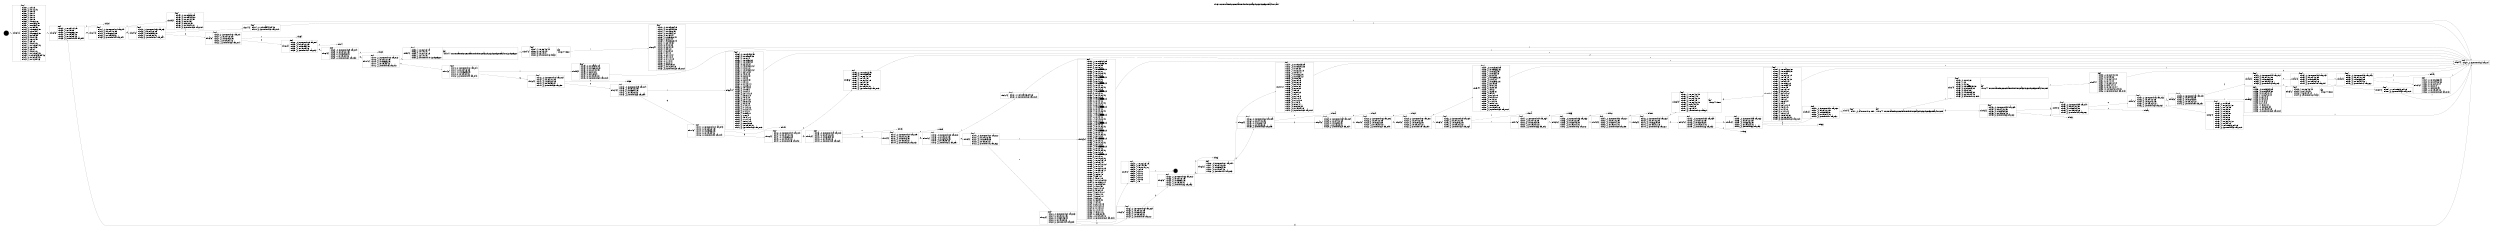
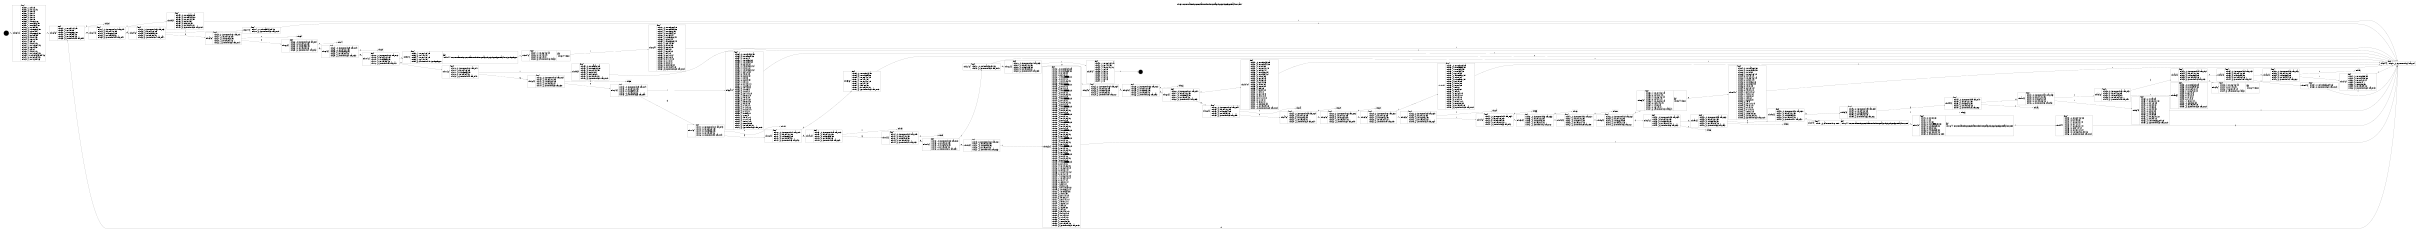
edge "0x401f17 [5]" -> "0x4019d8 [28]": now "0x4019bc [28]" -> "0x4019d8 [28]"
edge "0x4017fc [28]" -> "0x401818 [28]": now "0x402481 [15]" -> "0x401818 [28]"
